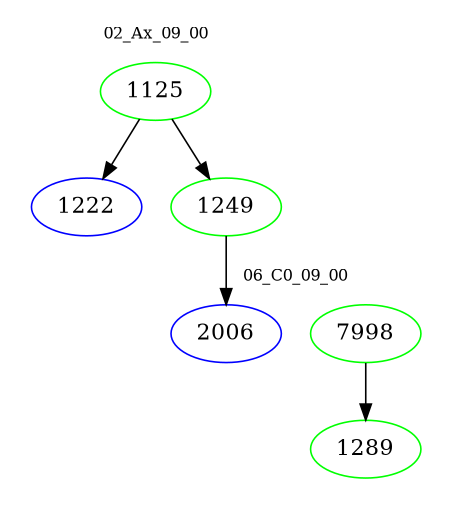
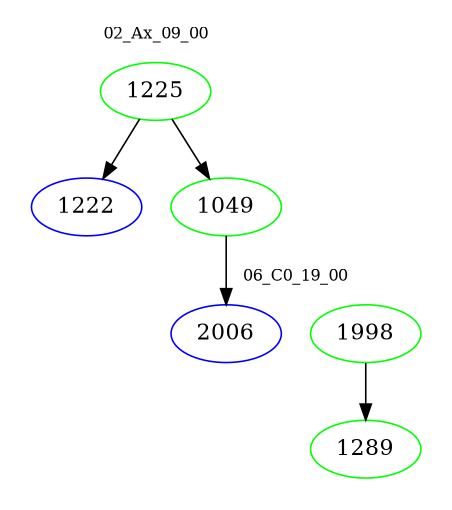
node "1125": label "1125" -> "1225"
node "1249": label "1249" -> "1049"
cluster "06_C0_09_00": label "06_C0_09_00" -> "06_C0_19_00"
node "7998": label "7998" -> "1998"
